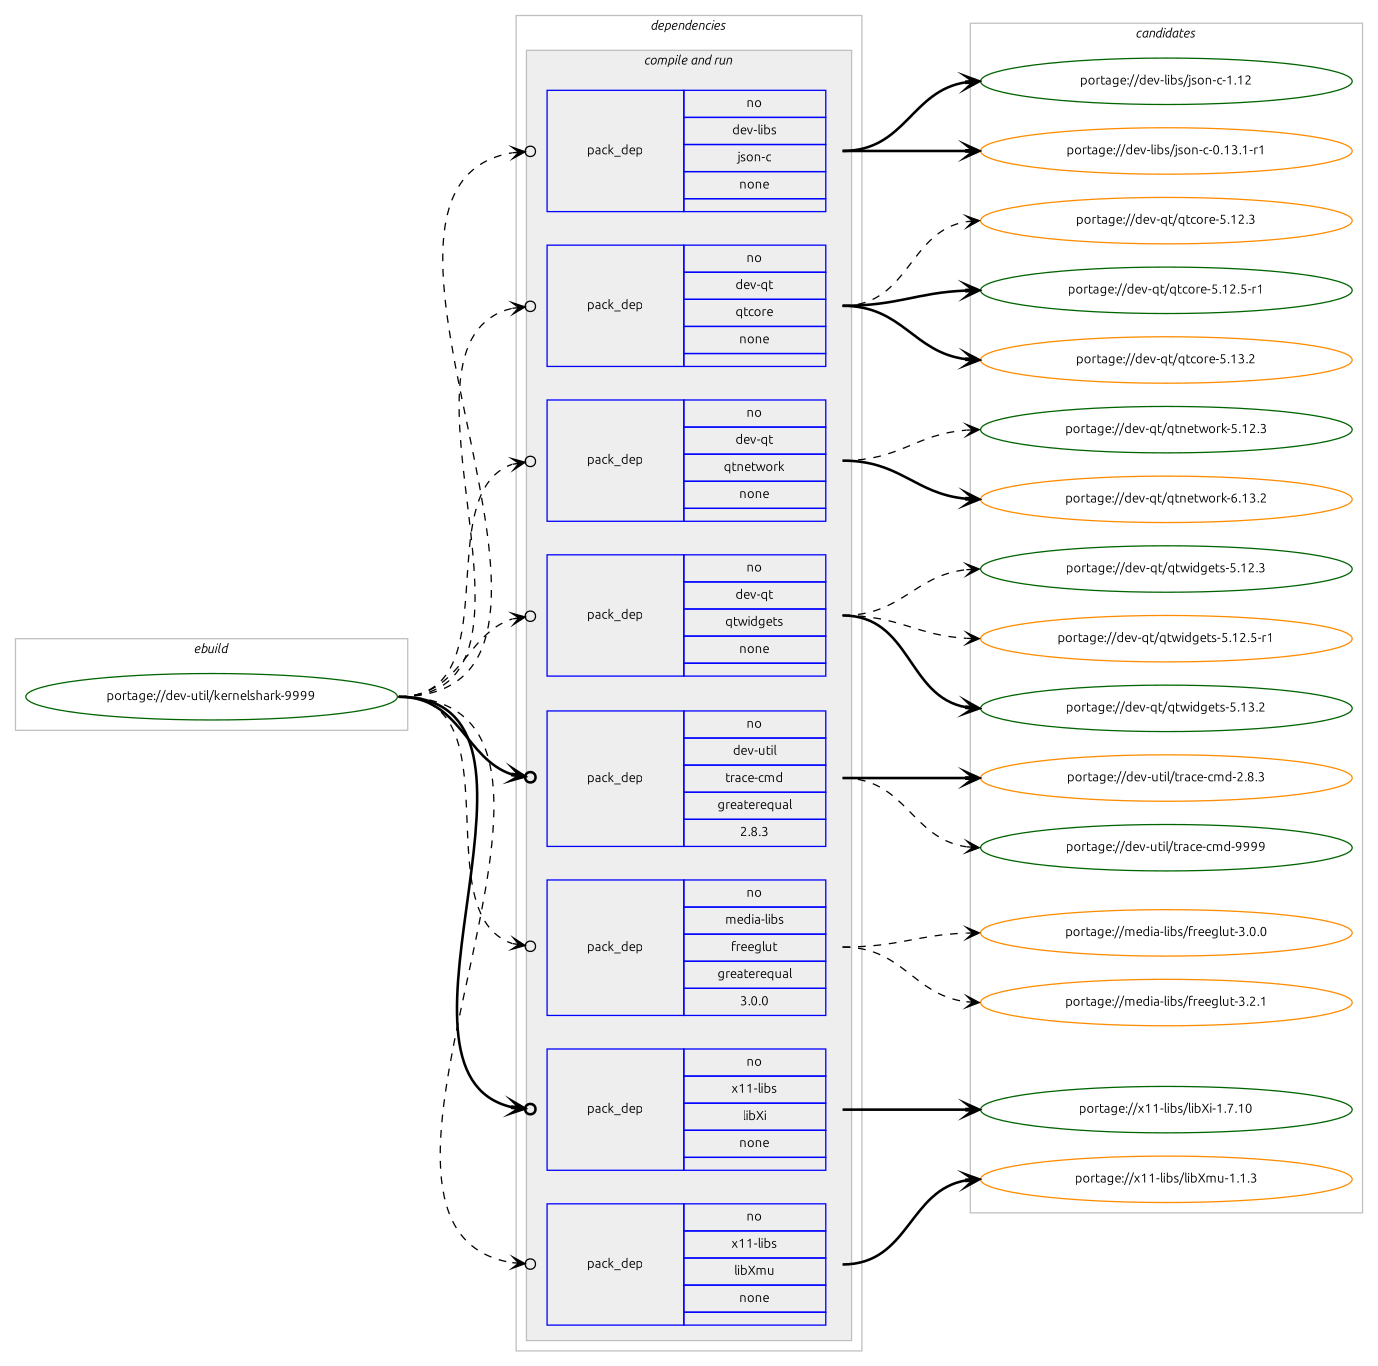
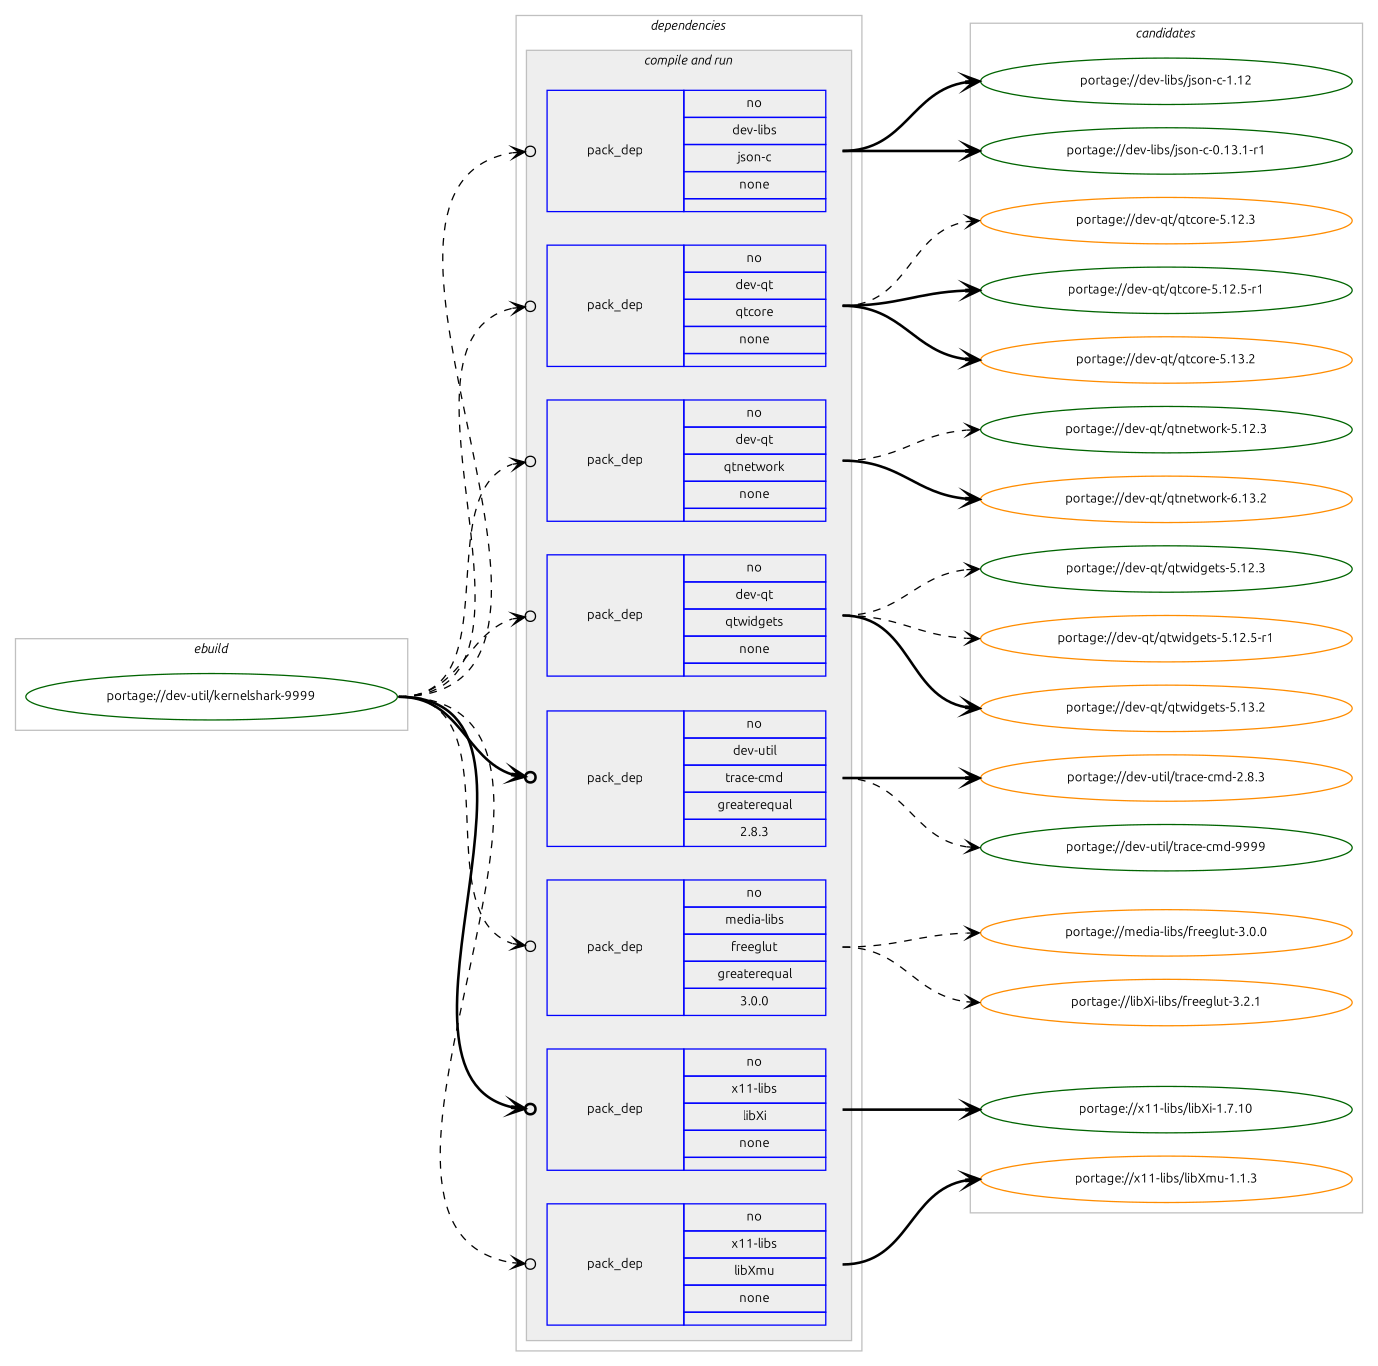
node "portage://dev-libs/json-c-0.13.1-r1": color darkorange -> darkgreen
node "portage://dev-qt/qtwidgets-5.13.2": color darkgreen -> darkorange
node "portage://media-libs/freeglut-3.2.1": label "portage://media-libs/freeglut-3.2.1" -> "portage://libXi-libs/freeglut-3.2.1"
